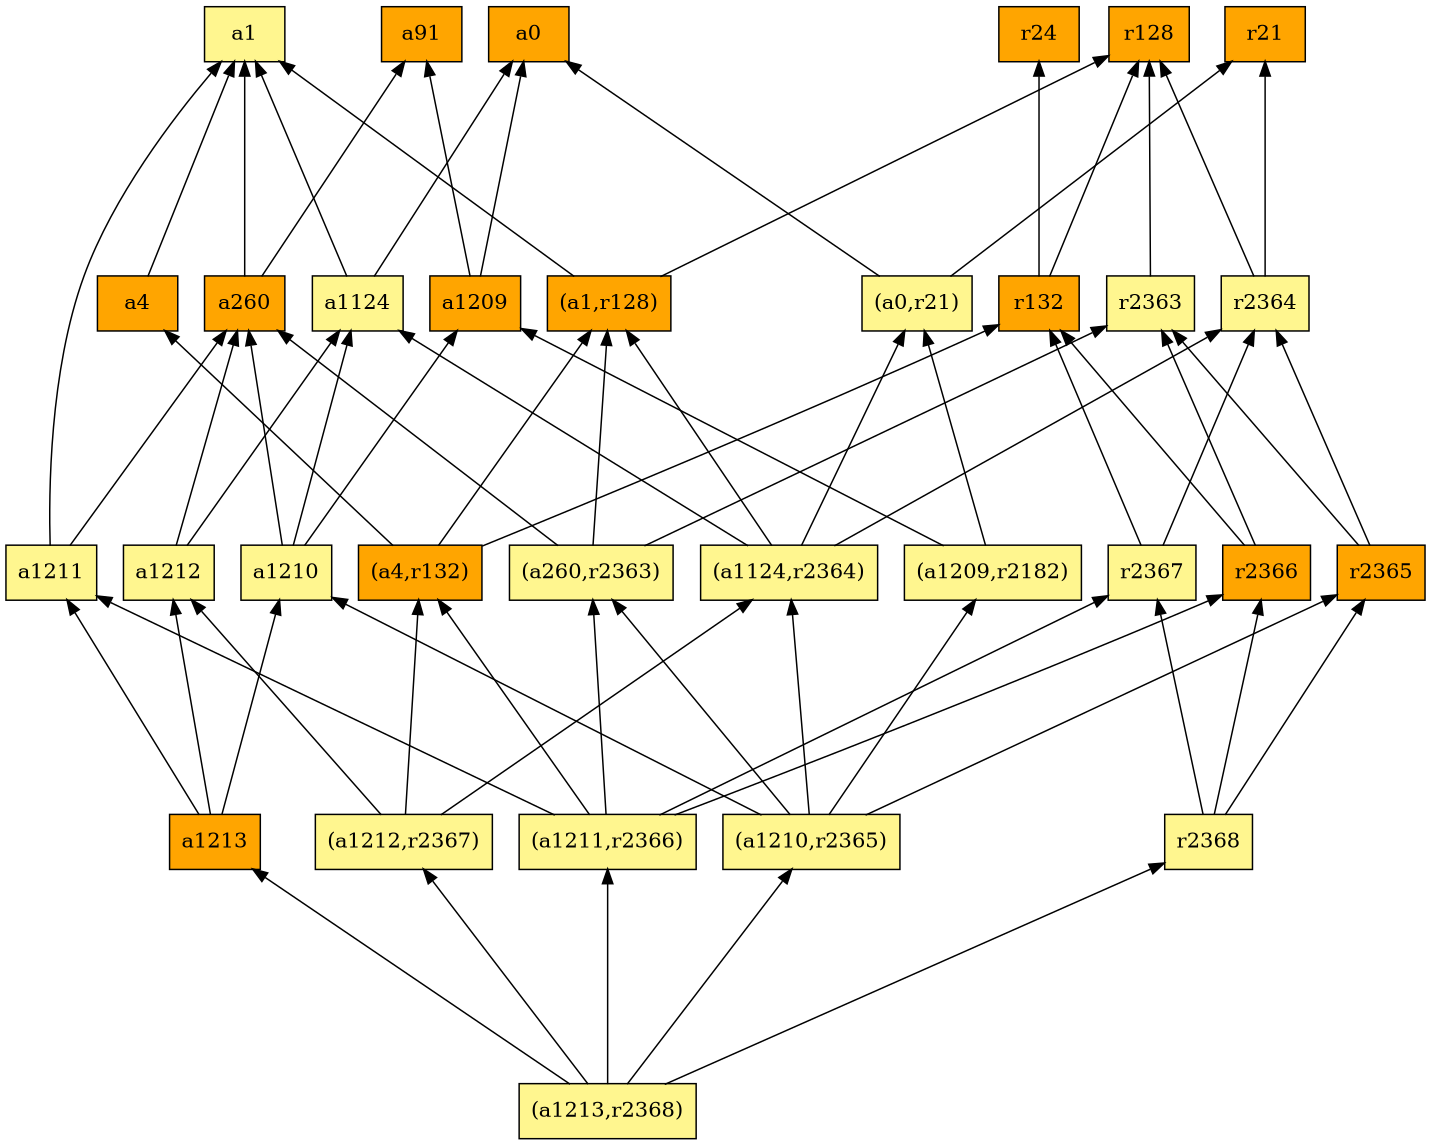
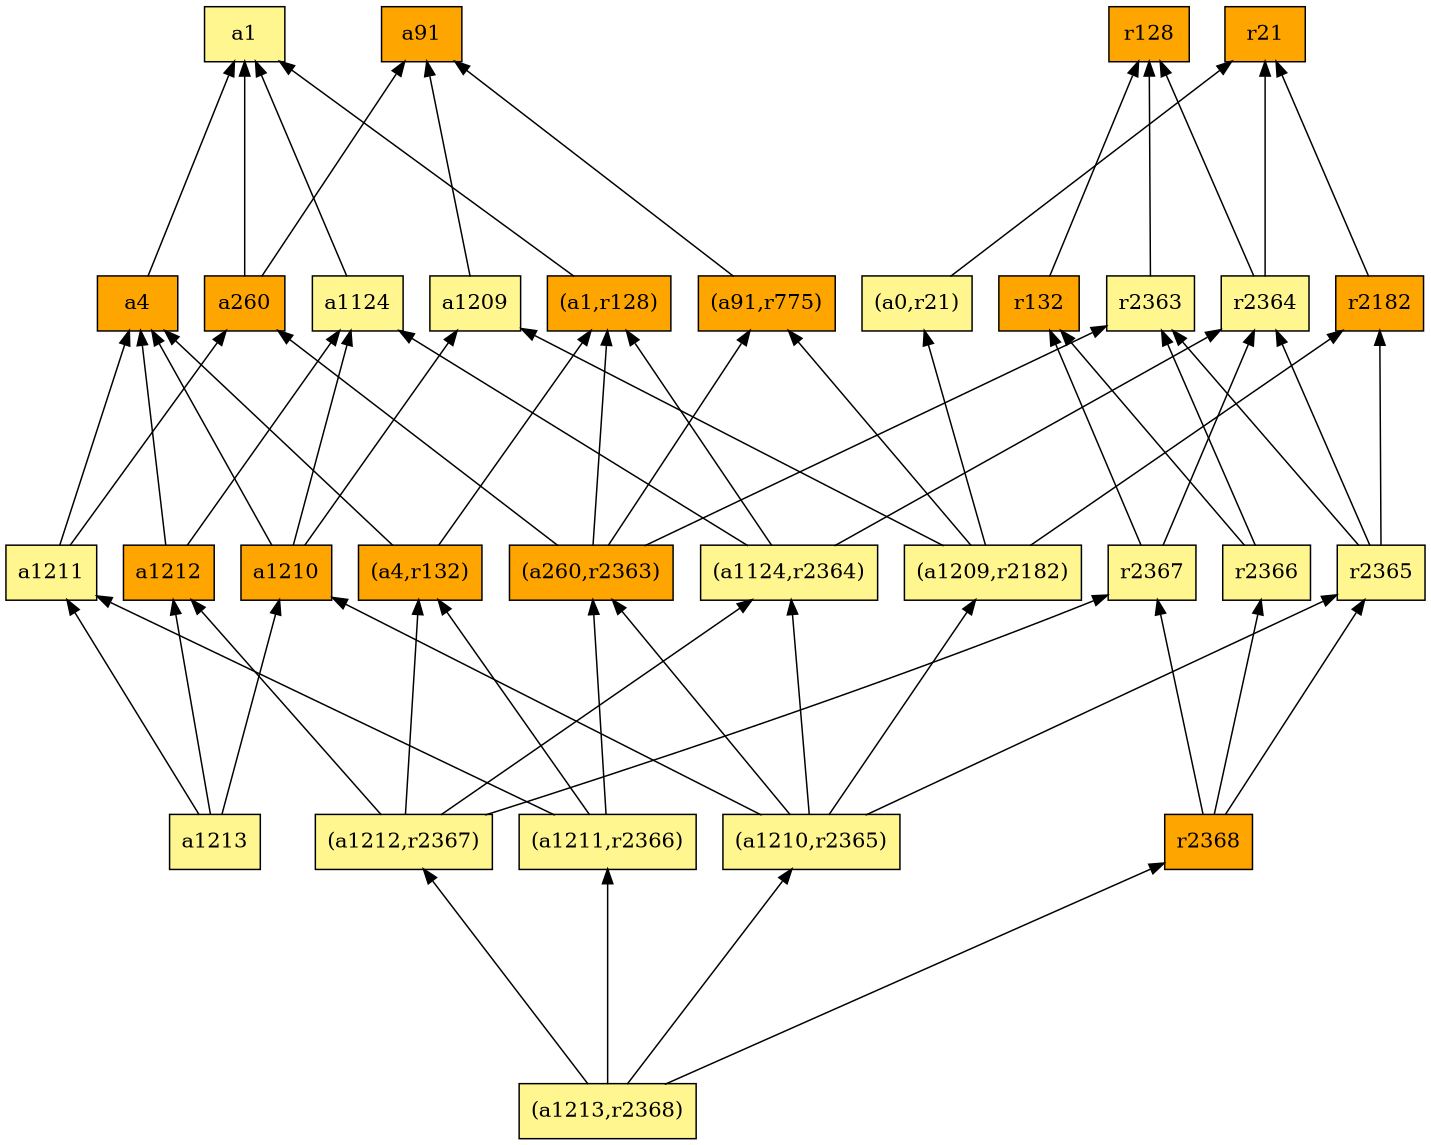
node "a0": removed
node "r24": removed
edge "(a1,r128)" -> "r128": removed
edge "a1211" -> "a1": now "a1211" -> "a4"
node "a1209": fillcolor orange -> khaki1
node "(a91,r775)": added
node "r2182": added
edge "(a1124,r2364)" -> "(a0,r21)": removed
edge "a1212" -> "a260": now "a1212" -> "a4"
edge "(a4,r132)" -> "r132": removed
edge "a1210" -> "a260": now "a1210" -> "a4"
node "a1212": fillcolor khaki1 -> orange
node "a1210": fillcolor khaki1 -> orange
node "(a260,r2363)": fillcolor khaki1 -> orange
node "r2366": fillcolor orange -> khaki1
node "r2365": fillcolor orange -> khaki1
edge "(a1211,r2366)" -> "r2367": now "(a1212,r2367)" -> "r2367"
edge "(a1211,r2366)" -> "r2366": removed
node "a1213": fillcolor orange -> khaki1
node "r2368": fillcolor khaki1 -> orange
edge "(a1213,r2368)" -> "a1213": removed
